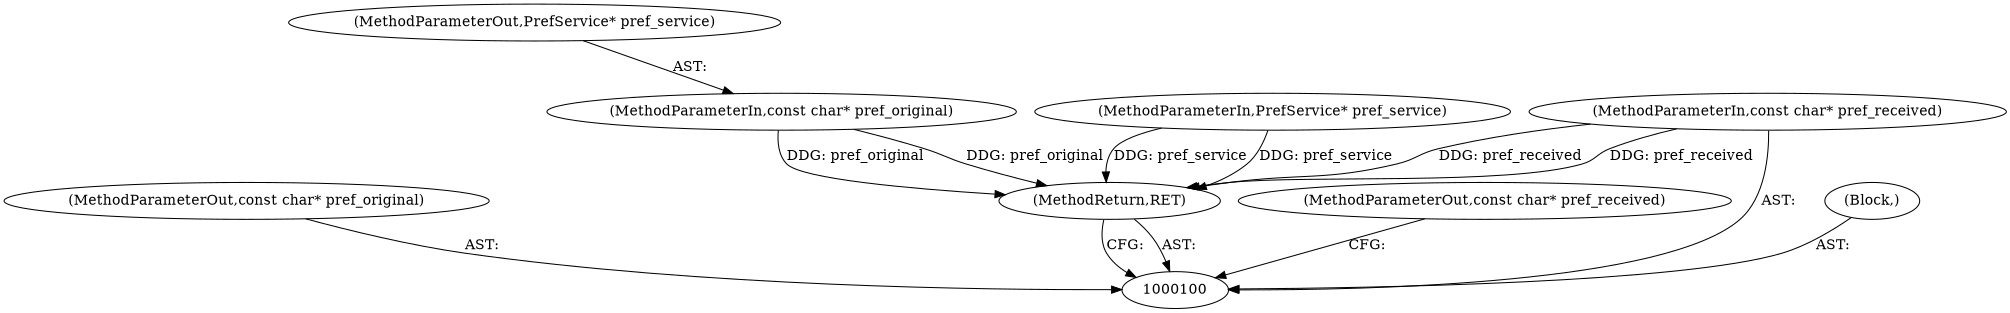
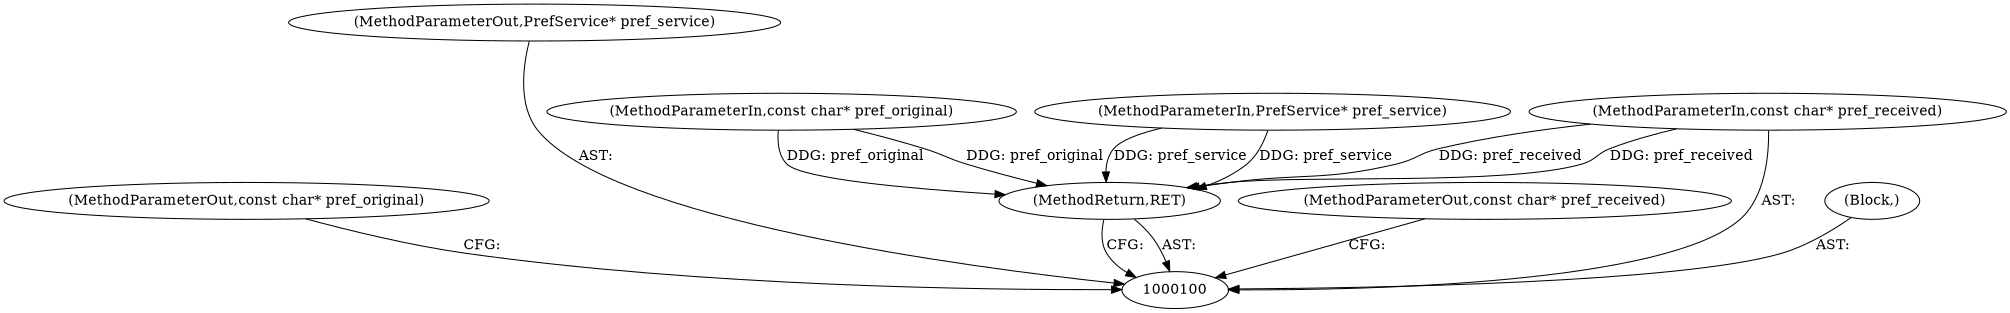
edge "(MethodParameterOut,PrefService* pref_service)" -> "(MethodParameterIn,const char* pref_original)": now "(MethodParameterOut,PrefService* pref_service)" -> "1000100"
edge "(MethodParameterOut,const char* pref_original)" -> "1000100": label "AST: " -> "CFG: "
